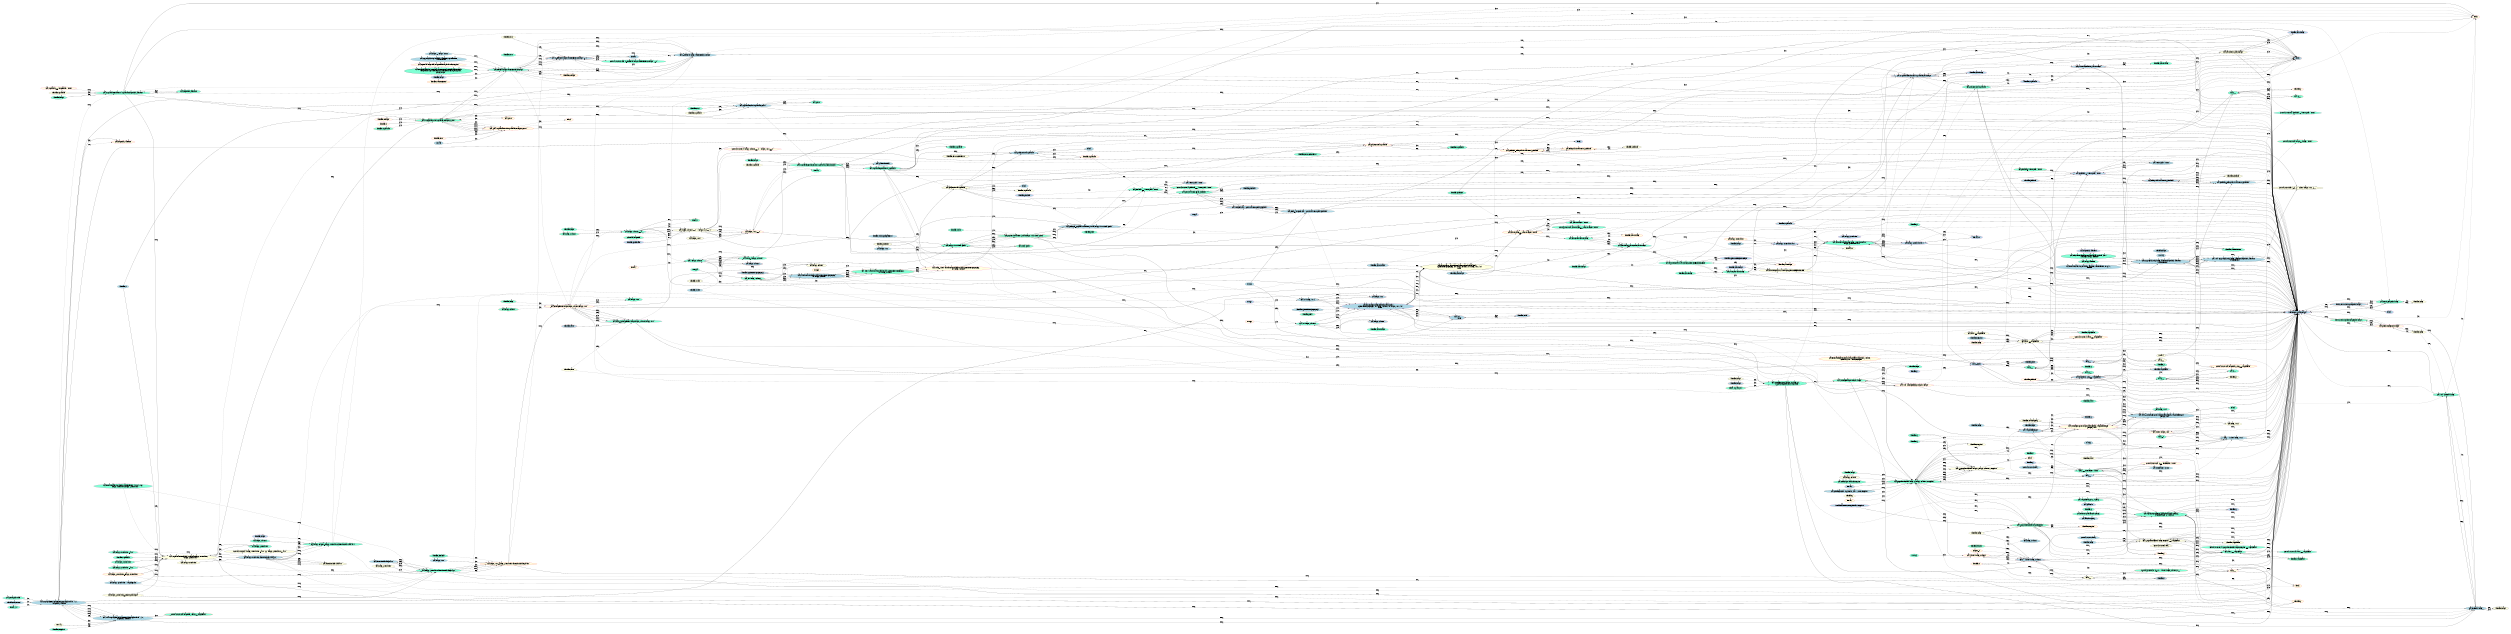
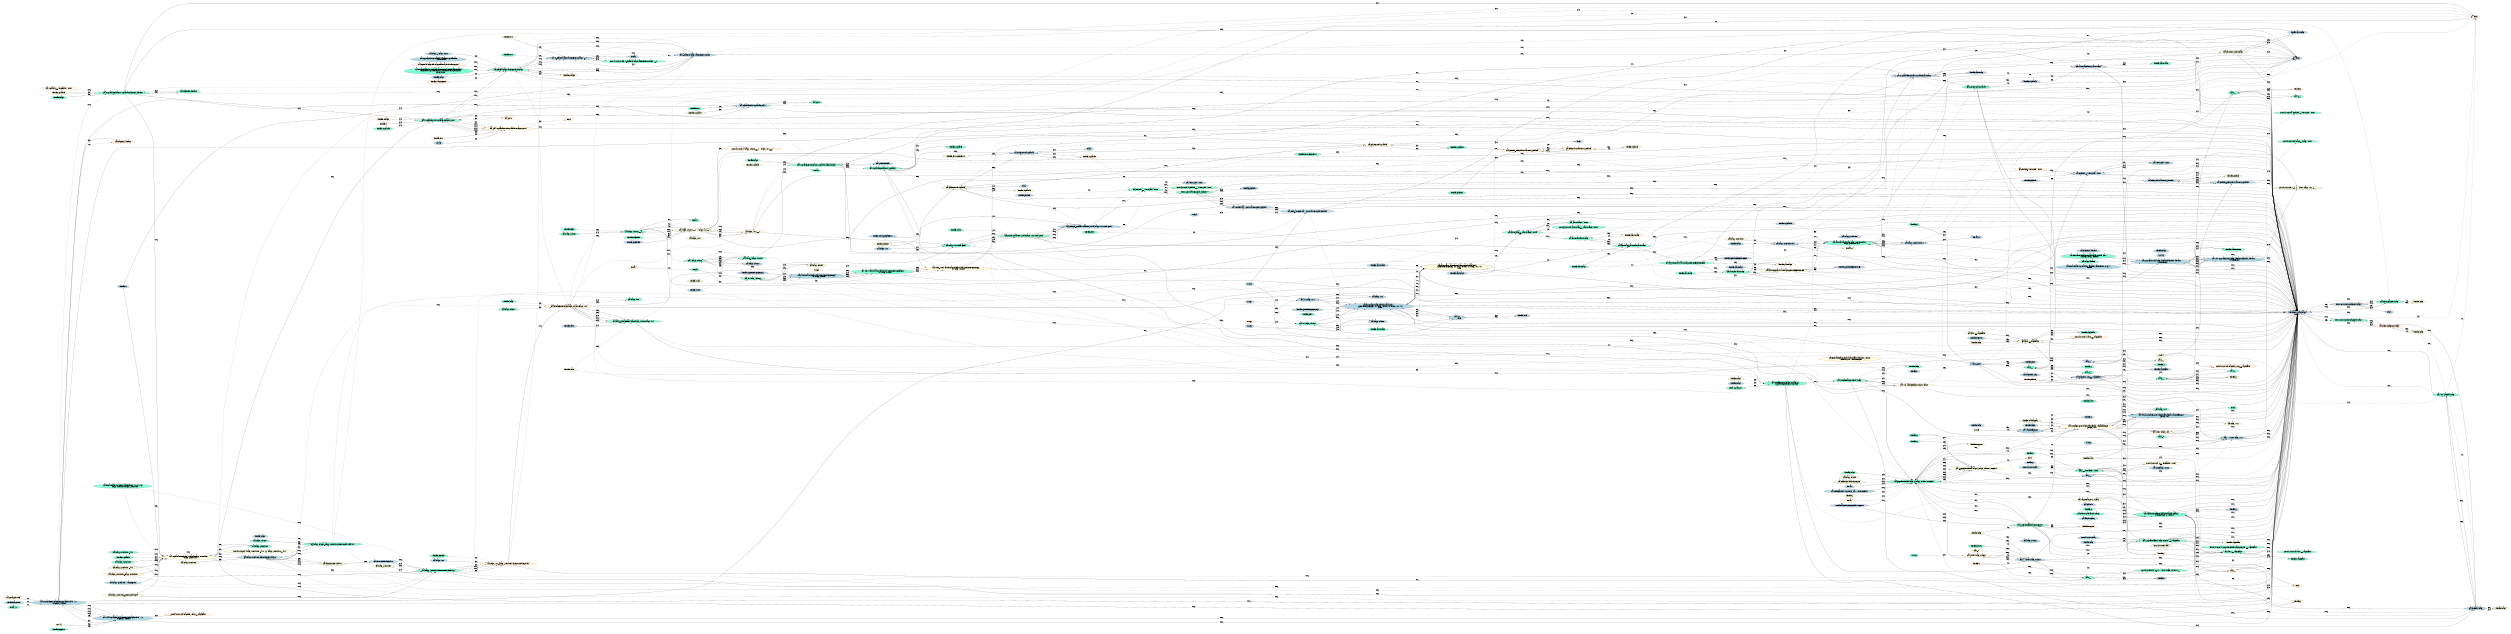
edge "(Call,image != (Image *) NULL)" -> "(Call,ReadBlob(image,MaxTextExtent,message))": label "DDG: " -> "CFG: "
node "(Call,pixel_info=(MemoryInfo *) NULL)": fillcolor aquamarine -> lightyellow
node "(Call,GetVirtualMemoryBlob(pixel_info))": label "(Call,GetVirtualMemoryBlob(pixel_info))" -> "(Return,GetVirtualMemoryBlob(pixel_info))"
node "(Call,cairo_surface == (cairo_surface_t *) NULL)": fillcolor lightyellow -> aquamarine
edge "(Identifier,pixel_buffer)" -> "(Call,(image->columns == 0) || (image->rows == 0))": label "CFG: " -> "DDG: "
node "(CloseBlob,image_info)": label "(CloseBlob,image_info)" -> "(Identifier,image_info)"
node "(Call,sizeof(*pixels))": removed
edge "(Call,SetImageExtent(image,image->columns,image->rows))" -> "(Call,image->rows == 0)": reversed
edge "(Call,cairo_image=cairo_create(cairo_surface))" -> "(MethodReturn,static Image *)": added, label "DDG:"
edge "(Literal,4)" -> "(Call,4*image->columns)": now "(Literal,4)" -> "1000639"
node "(Identifier,CAIRO_OPERATOR_OVER)": added
edge "(Call,cairo_paint(cairo_image))" -> "(Call,cairo_set_operator(cairo_image,CAIRO_OPERATOR_OVER))": added, label "DDG:"
edge "(MethodReturn,static Image *)" -> "(Return,return(GetFirstImageInList(image));)": added, label "CFG:"
node "1000692": added
node "(Call,image_info->ping)": added
node "1000893": added
node "(Call,ReadImage(read_info,exception))": fillcolor aquamarine -> lightyellow
node "(Call,(MagickRealType) q->opacity)": fillcolor aquamarine -> lightyellow
node "(Call,SyncAuthenticPixels(image,exception))": label "(Call,SyncAuthenticPixels(image,exception))" -> "(Call,SyncAuthenticPixels(ping,exception))"
node "(Call,SyncAuthenticPixels(image,exception) == MagickFalse)": fillcolor lightyellow -> aquamarine
node "(Image,x=0)": label "(Image,x=0)" -> "(Call,x=0)"
edge "(Call,image->y_resolution*dimension_info.height/90.0)" -> "(Call,dimension_info.height/90.0)": now "(Call,dimension_info.width/90.0)" -> "(Call,dimension_info.height/90.0)"
node "(Call,image->y_resolution != 90.0)": fillcolor aquamarine -> lightyellow
node "(Call,x++)": fillcolor lightyellow -> aquamarine
node "(Call,GetMagickModule())": fillcolor aquamarine -> lightyellow
node "(ControlStructure,if (image_info->debug != MagickFalse))": fillcolor aquamarine -> lightyellow
